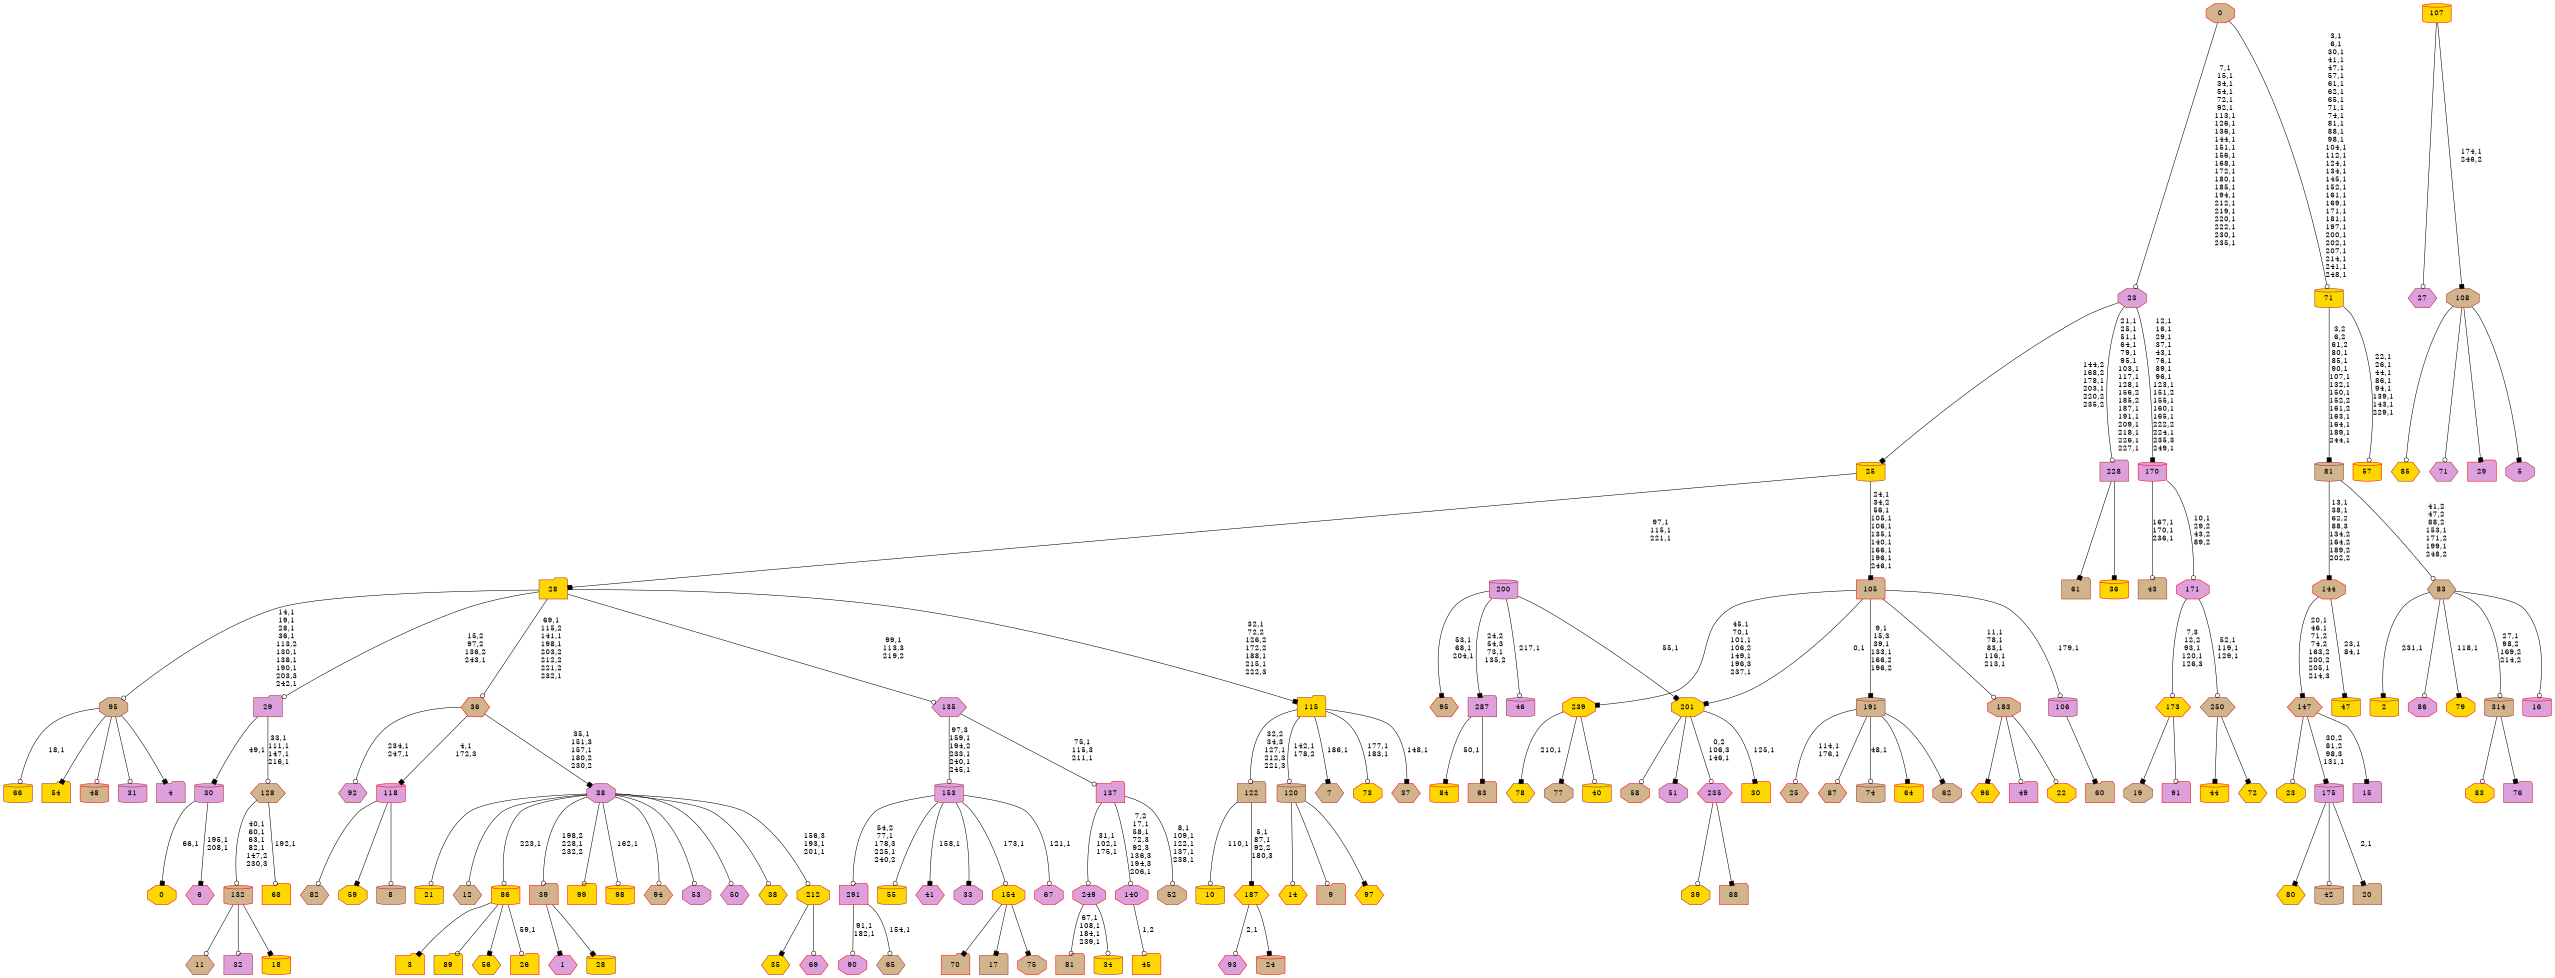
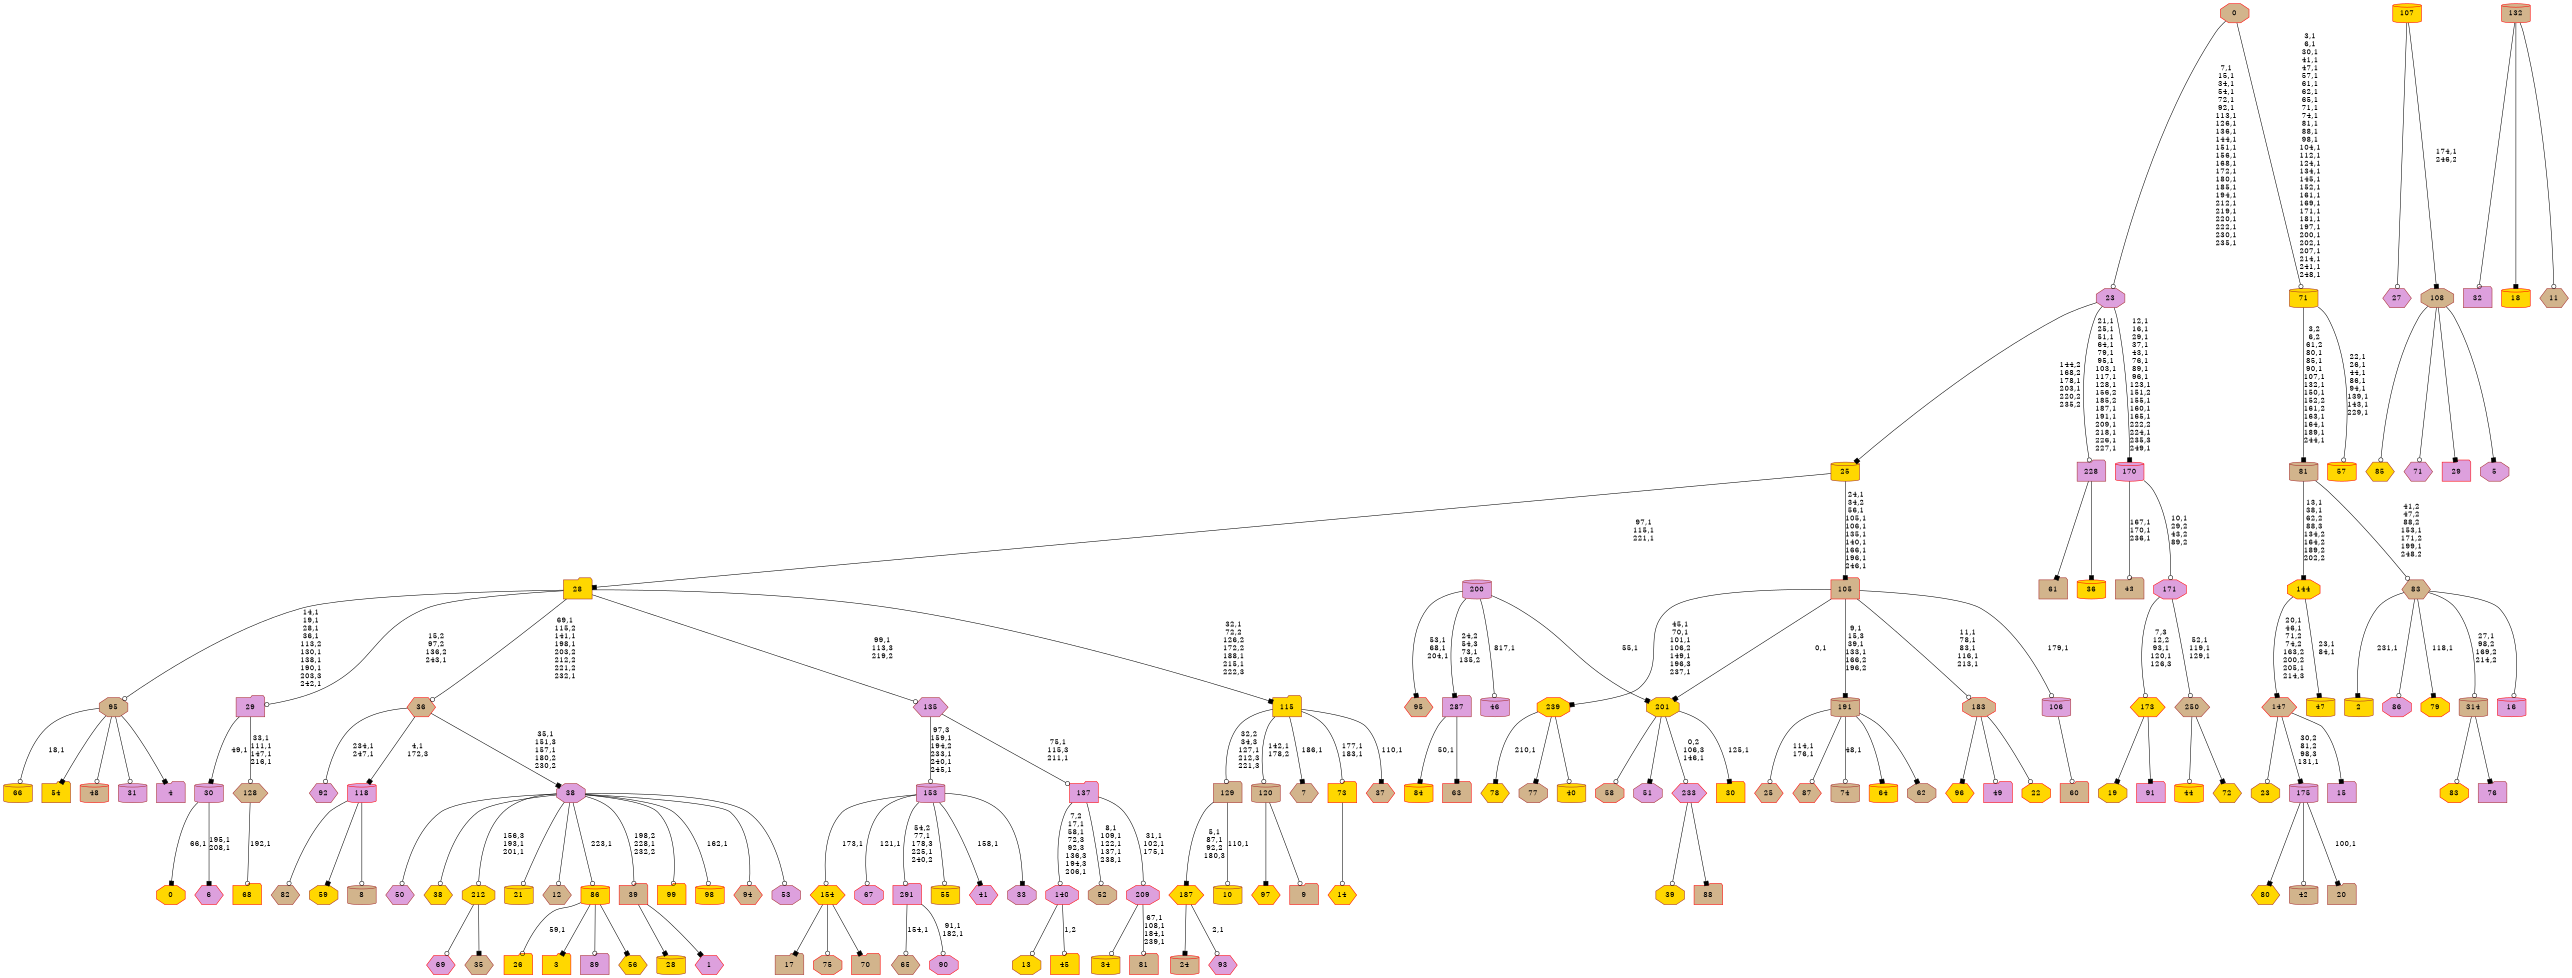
node "144": fillcolor tan -> gold
edge "200" -> "46": label "217,1" -> "817,1"
edge "250" -> "44": arrowhead box -> odot
edge "106" -> "60": arrowhead box -> odot
edge "173" -> "91": arrowhead odot -> box
edge "115" -> "37": label "148,1" -> "110,1"
node "122": label "122" -> "129"
node "73": shape octagon -> folder
node "235": label "235" -> "233"
node "19": fillcolor tan -> gold
edge "128" -> "132": removed, label "40,1 60,1 63,1 82,1 147,2 230,3"
edge "120" -> "14": now "73" -> "14"
edge "175" -> "20": label "2,1" -> "100,1"
node "154": shape octagon -> hexagon
node "249": label "249" -> "209"
edge "154" -> "75": arrowhead box -> odot
node "89": fillcolor gold -> plum
node "35": fillcolor gold -> tan
node "13": added
